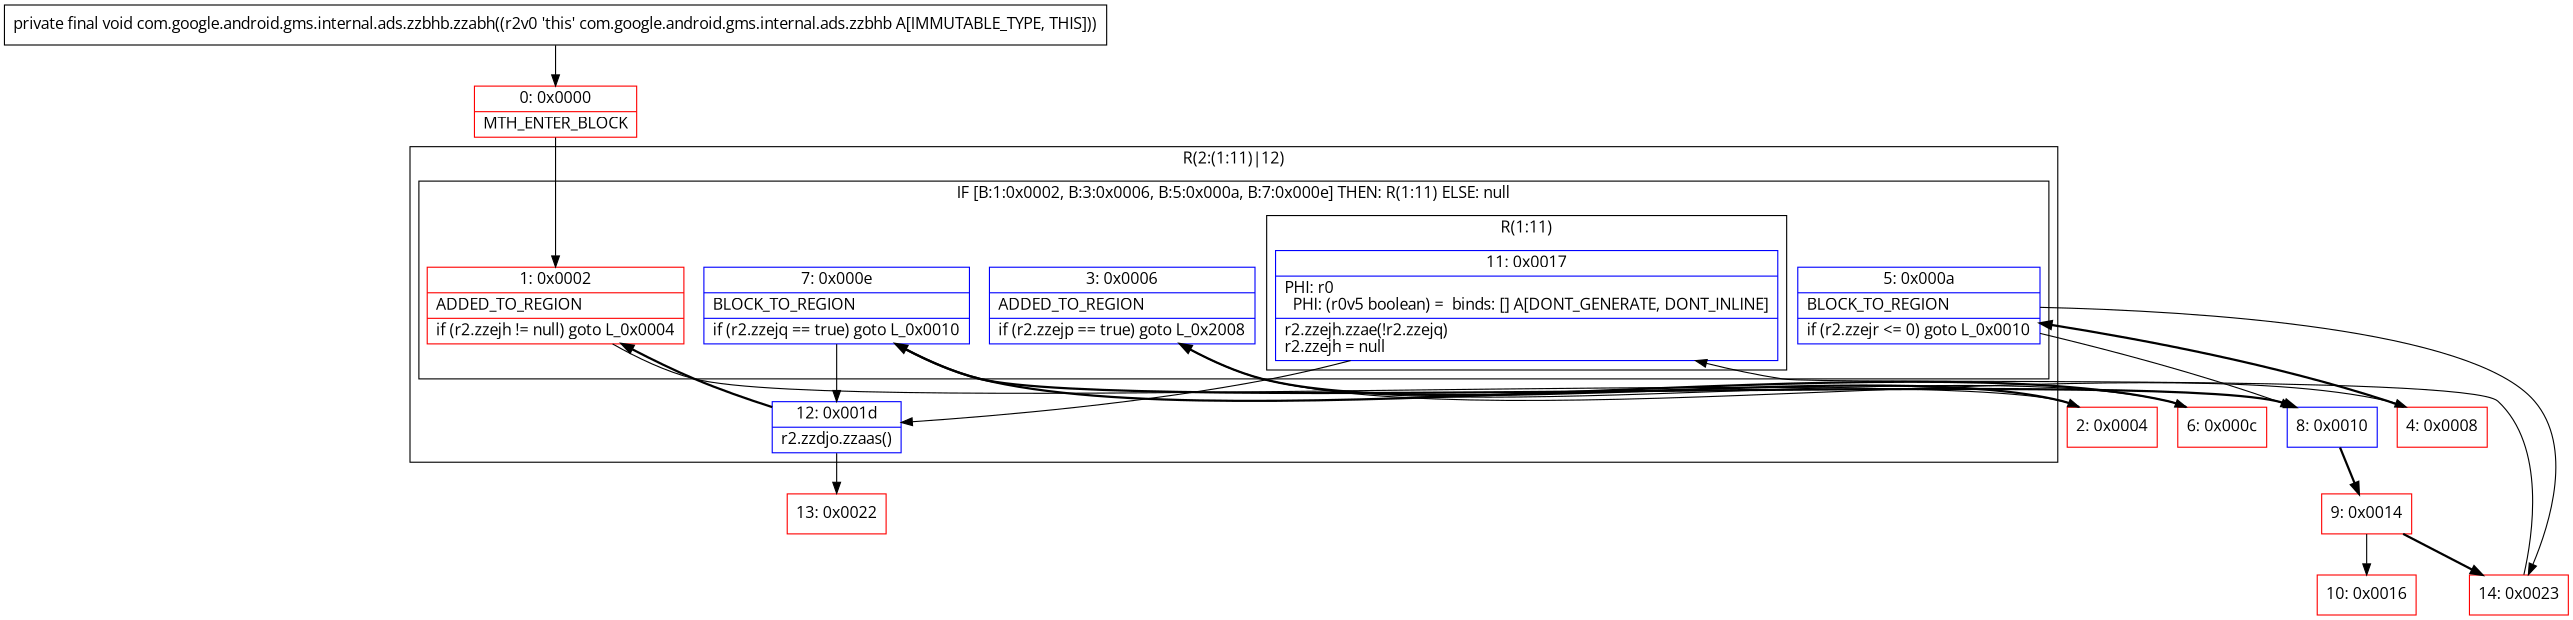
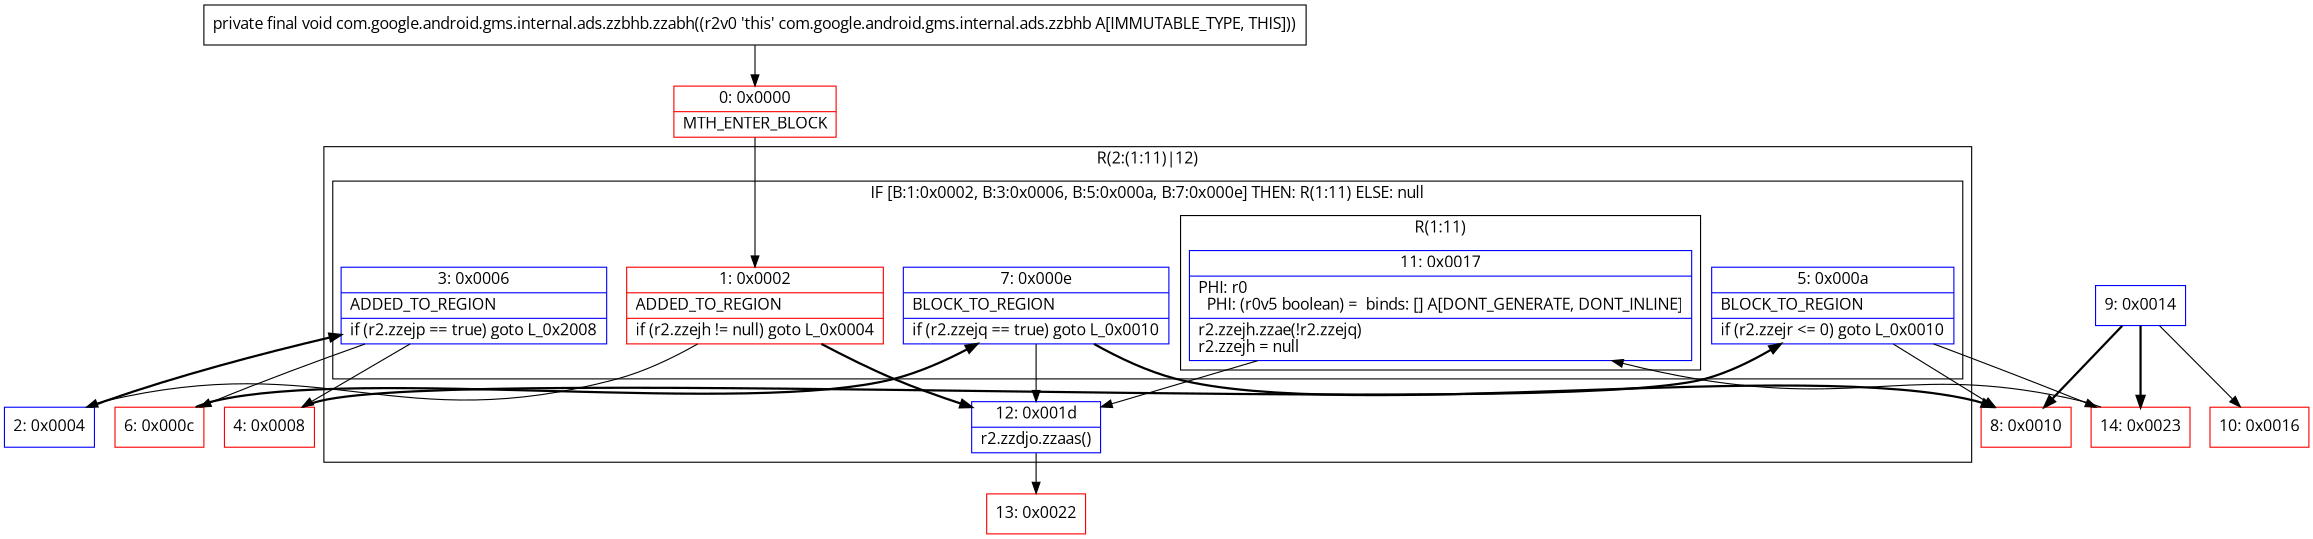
edge "12: 0x001d" -> "1: 0x0002": reversed
node "2: 0x0004": color red -> blue
node "8: 0x0010": color blue -> red
edge "8: 0x0010" -> "9: 0x0014": reversed
node "9: 0x0014": color red -> blue
